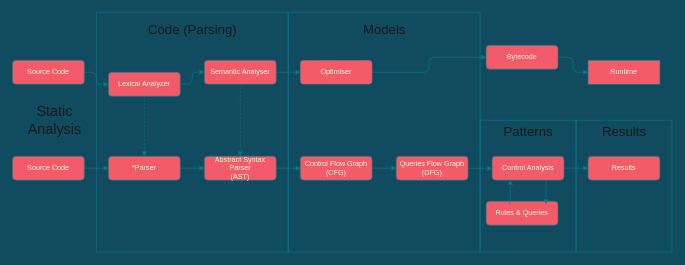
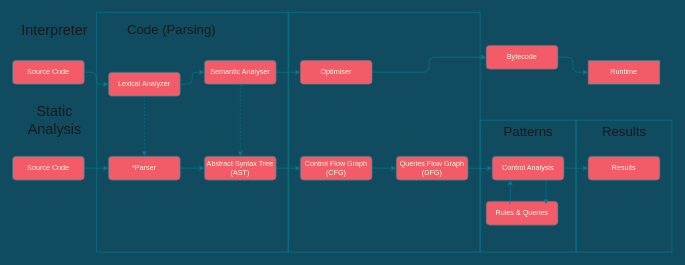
node "Interpreter": added
node "Code (Parsing)": moved (192, 30) -> (171, 30)
node "Models": removed
node "Abstract Syntax Parser (AST)": label "Abstract Syntax Parser (AST)" -> "Abstract Syntax Tree (AST)"
